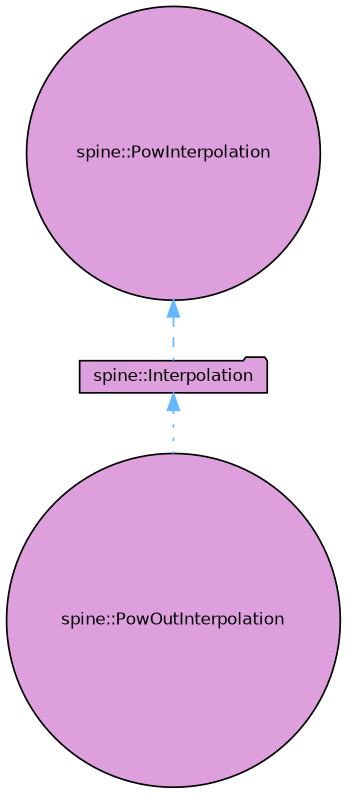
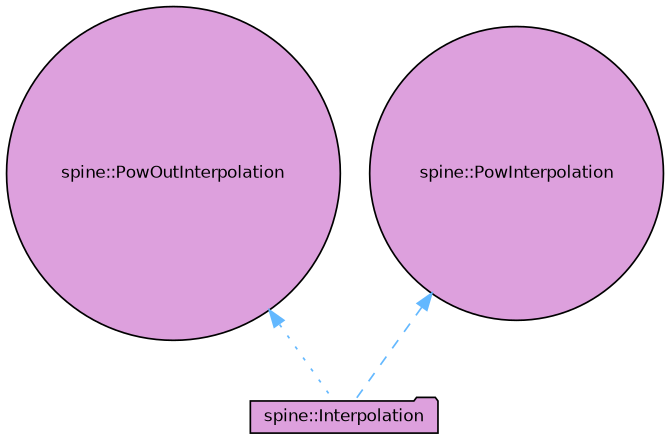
edge "spine::PowOutInterpolation" -> "spine::Interpolation": reversed
